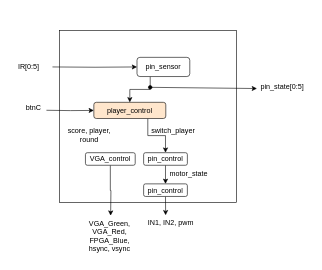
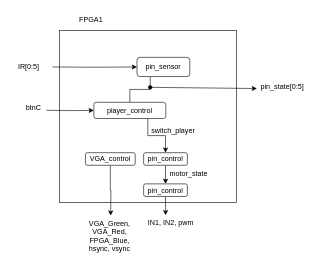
node "FPGA1": added
edge "pin_sensor" -> "player_control": arrowhead classic -> none
node "player_control": fillcolor #ffe6cc -> #ffffff
node "score, player, round": removed
